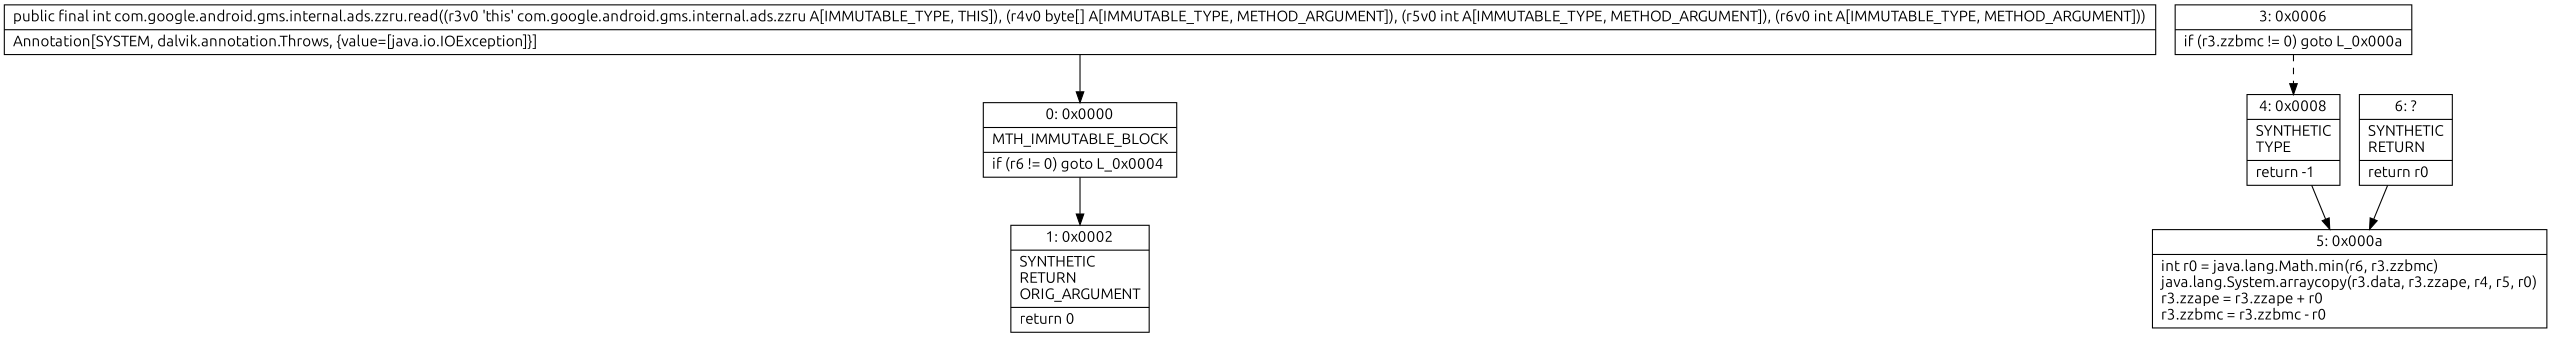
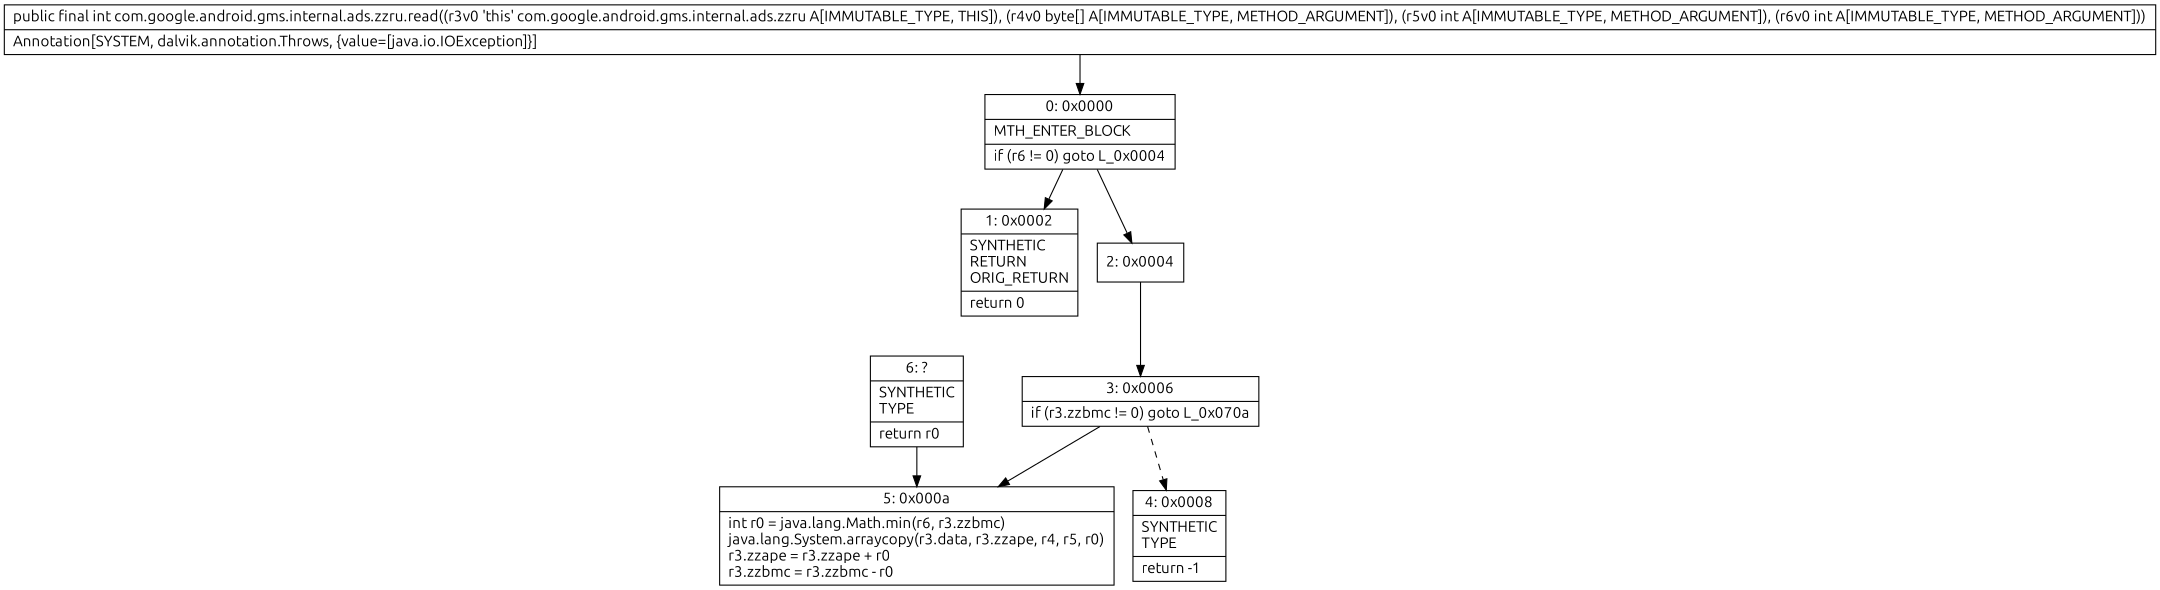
node "3: 0x0006": text "if (r3.zzbmc != 0) goto L_0x000a" -> "if (r3.zzbmc != 0) goto L_0x070a"
node "0: 0x0000": text "MTH_IMMUTABLE_BLOCK" -> "MTH_ENTER_BLOCK"
node "6: ?": text "RETURN" -> "TYPE"
edge "4: 0x0008" -> "5: 0x000a": now "3: 0x0006" -> "5: 0x000a"
node "2: 0x0004": added
node "1: 0x0002": text "ORIG_ARGUMENT" -> "ORIG_RETURN"
